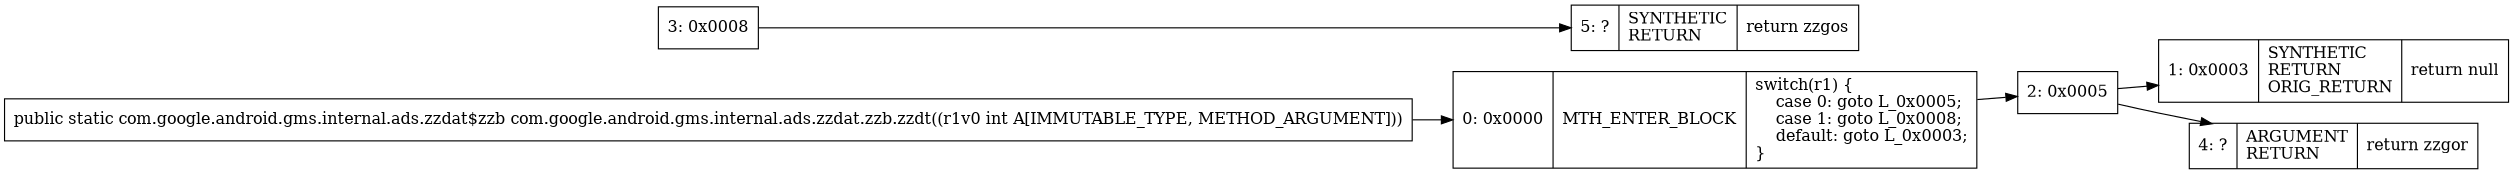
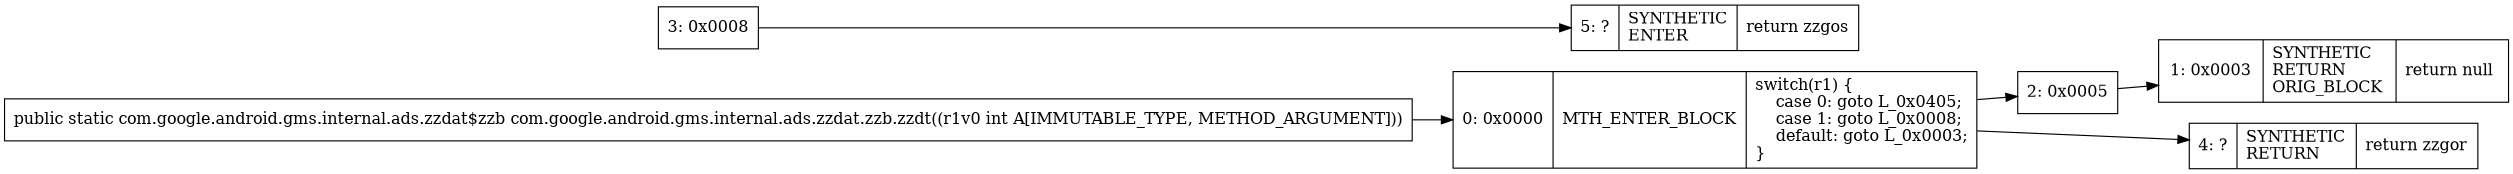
node "5: ?": text "RETURN" -> "ENTER"
node "1: 0x0003": text "ORIG_RETURN" -> "ORIG_BLOCK"
node "0: 0x0000": text "case 0: goto L_0x0005;" -> "case 0: goto L_0x0405;"
edge "2: 0x0005" -> "4: ?": now "0: 0x0000" -> "4: ?"
node "4: ?": text "ARGUMENT" -> "SYNTHETIC"
